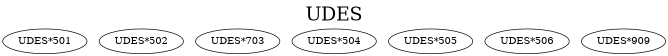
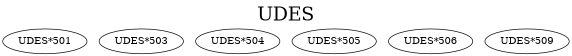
node "UDES*502": removed
node "UDES*703": label "UDES*703" -> "UDES*503"
node "UDES*909": label "UDES*909" -> "UDES*509"
